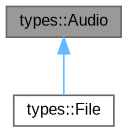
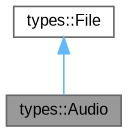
edge "types::File" -> "types::Audio": reversed
